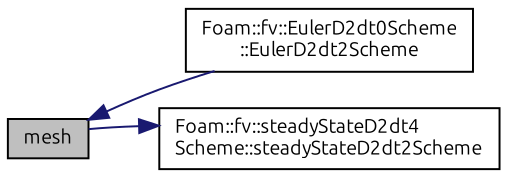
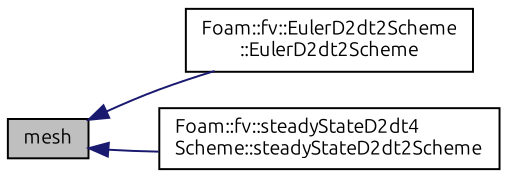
node "Foam::fv::EulerD2dt0Scheme ::EulerD2dt2Scheme": label "Foam::fv::EulerD2dt0Scheme ::EulerD2dt2Scheme" -> "Foam::fv::EulerD2dt2Scheme ::EulerD2dt2Scheme"
edge "mesh" -> "Foam::fv::steadyStateD2dt4 Scheme::steadyStateD2dt2Scheme": reversed
